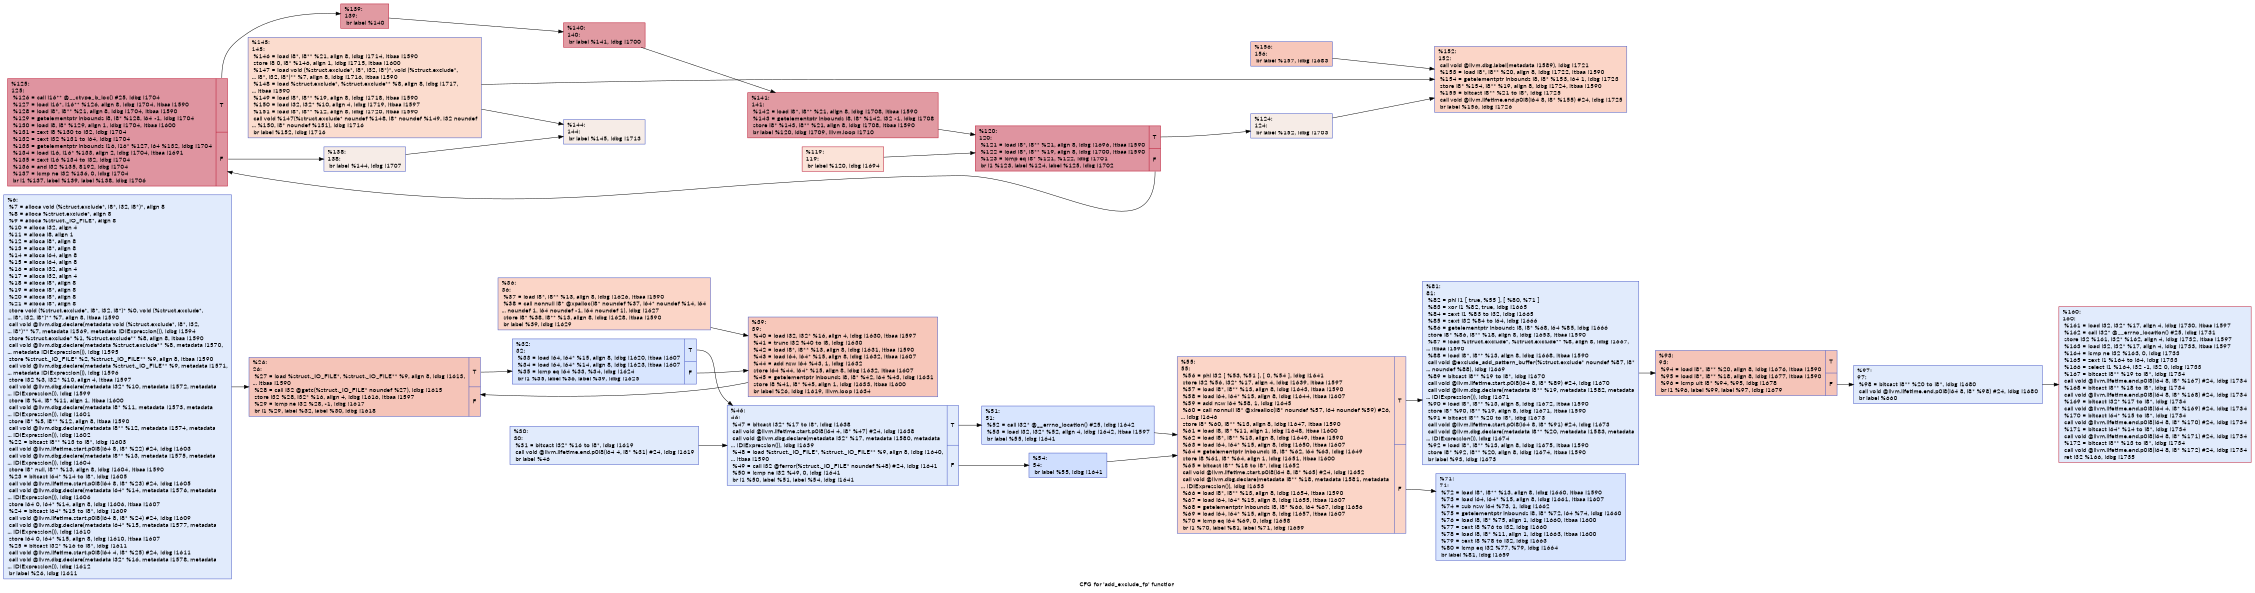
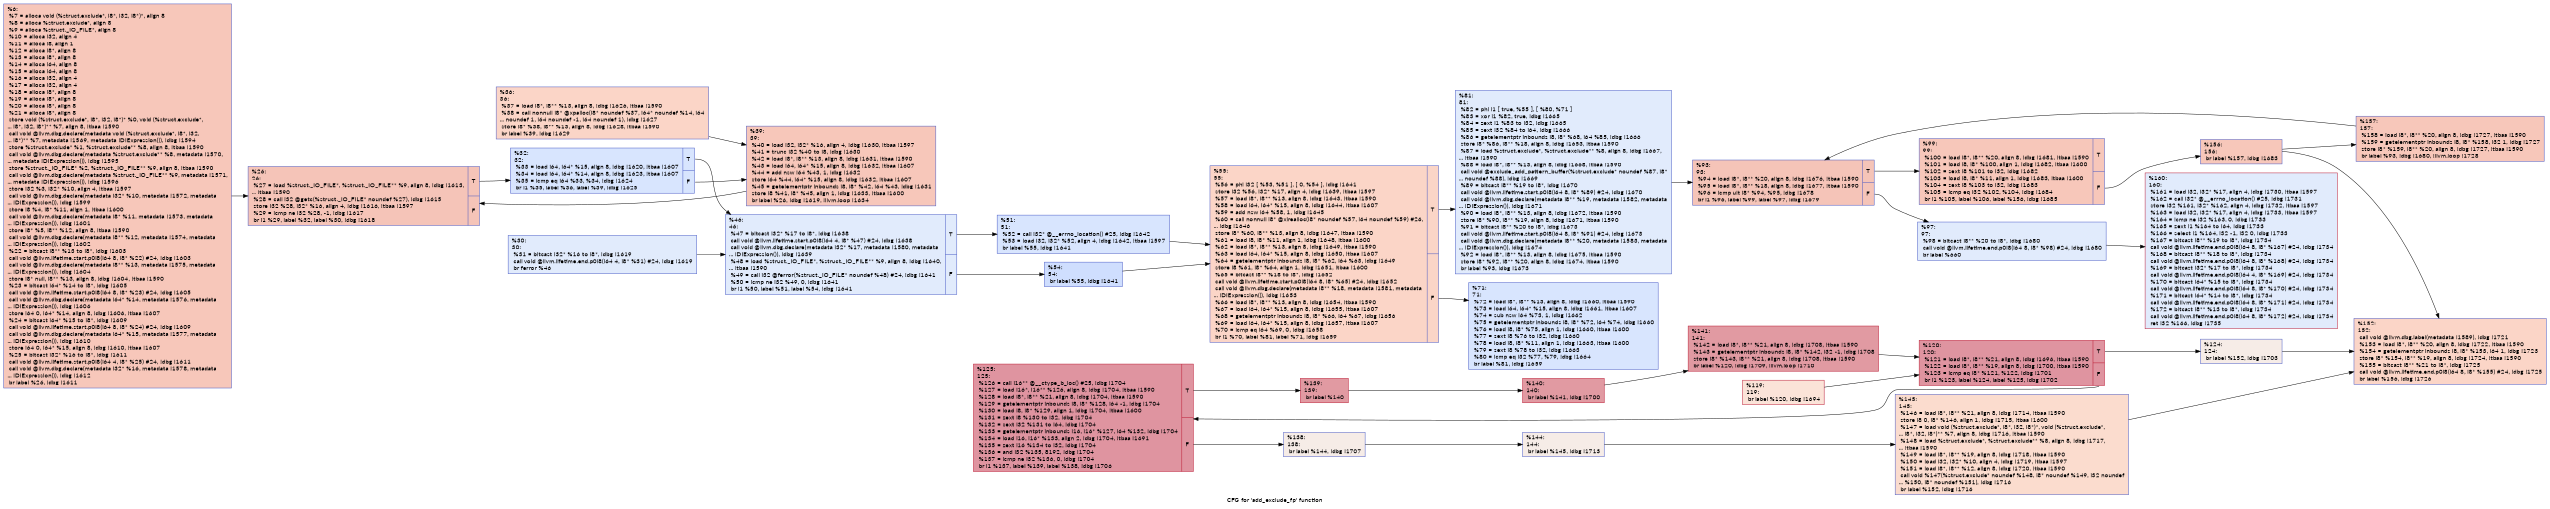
edge "%145:" -> "%144:": reversed
node "%157:": added
node "%99:": added
node "%6:": fillcolor #bbd1f870 -> #ec7f6370
node "%30:": text "br label %46" -> "br ferror %46"
